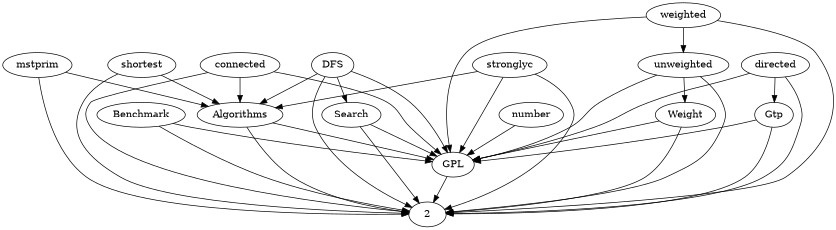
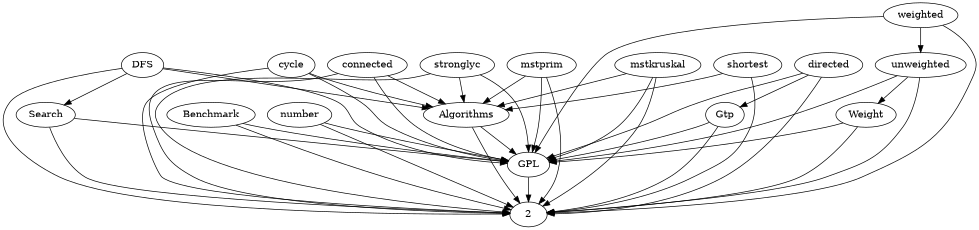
node "cycle": added
node "mstkruskal": added
edge "mstprim" -> "GPL": added
edge "number" -> "2": added
